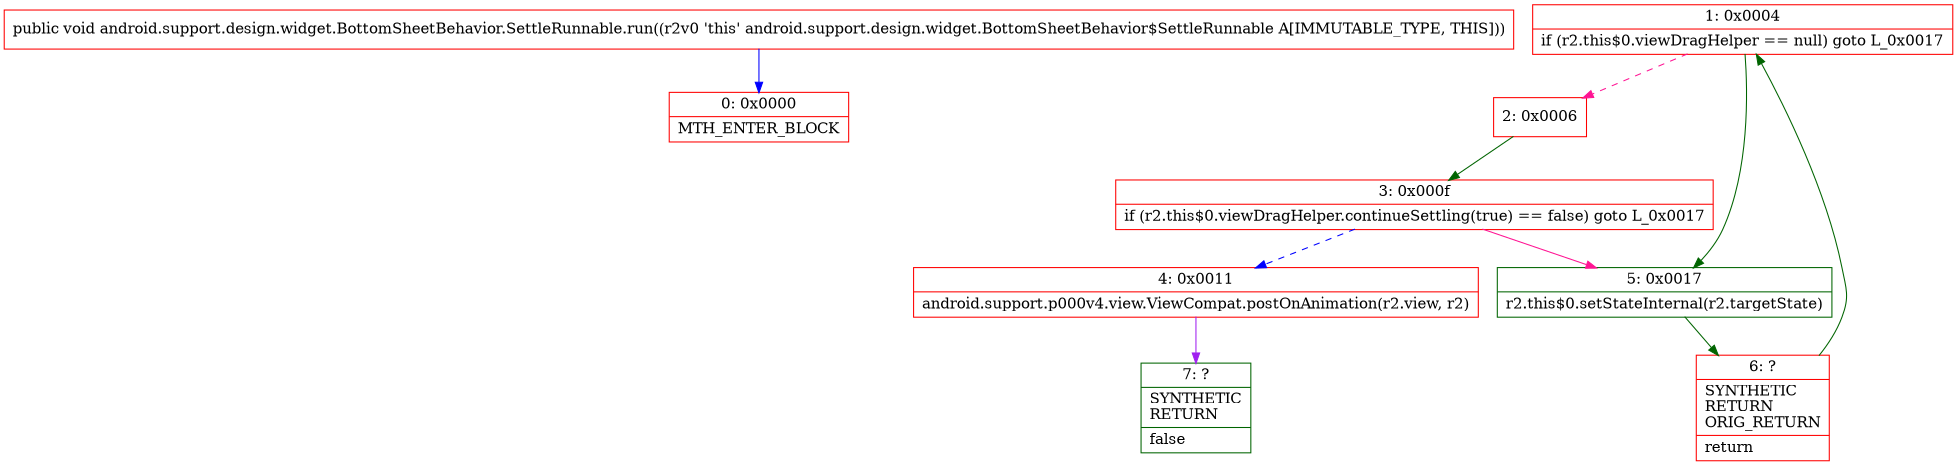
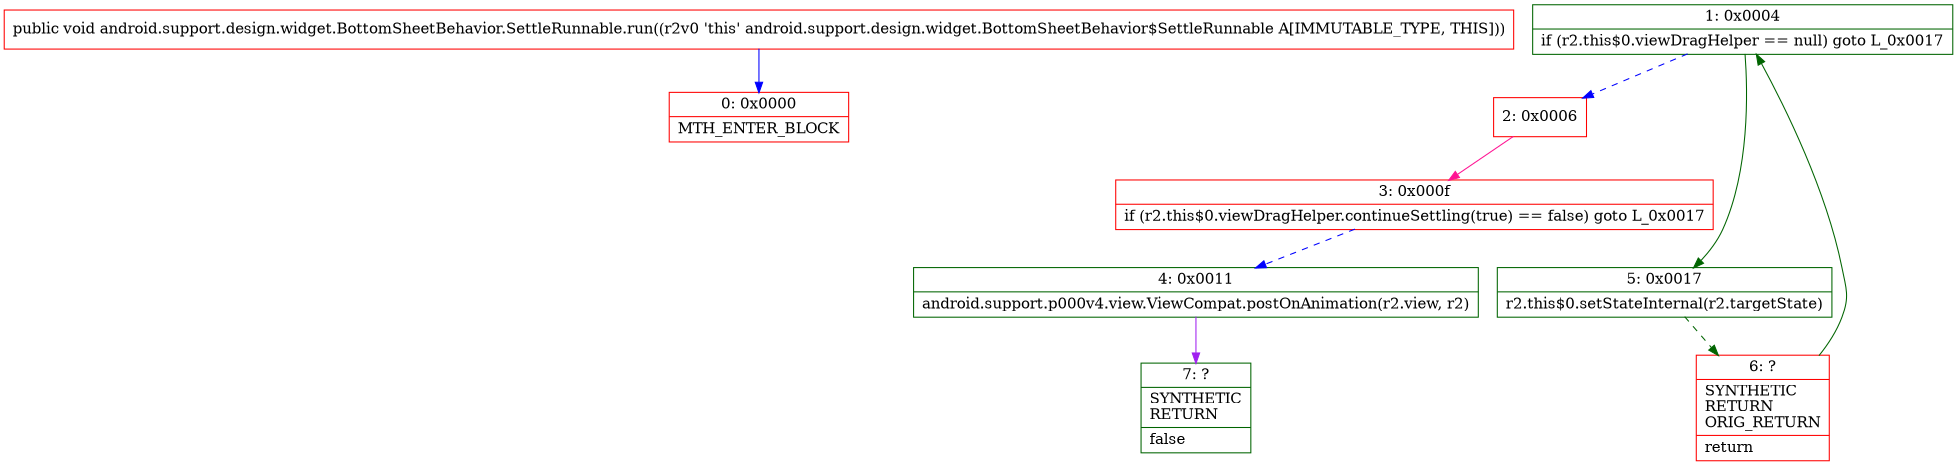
node "1: 0x0004": color red -> darkgreen
edge "1: 0x0004" -> "2: 0x0006": color deeppink -> blue
edge "2: 0x0006" -> "3: 0x000f": color darkgreen -> deeppink
edge "3: 0x000f" -> "5: 0x0017": removed
node "4: 0x0011": color red -> darkgreen
edge "5: 0x0017" -> "6: ?": style solid -> dashed
